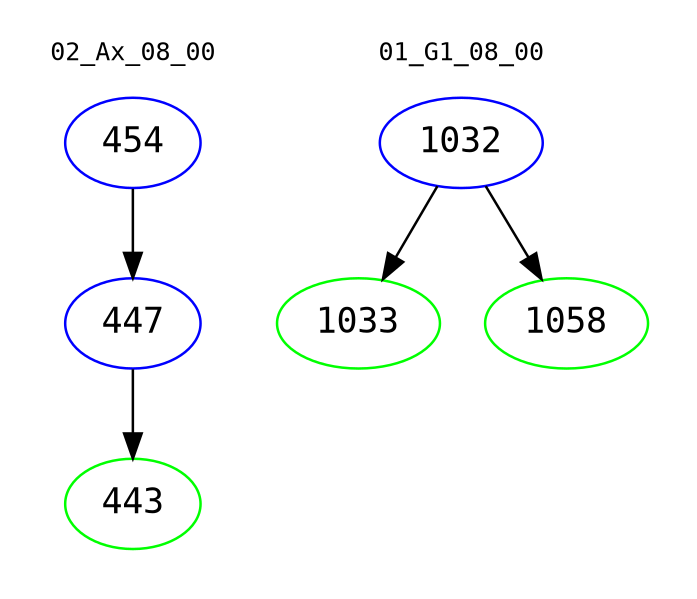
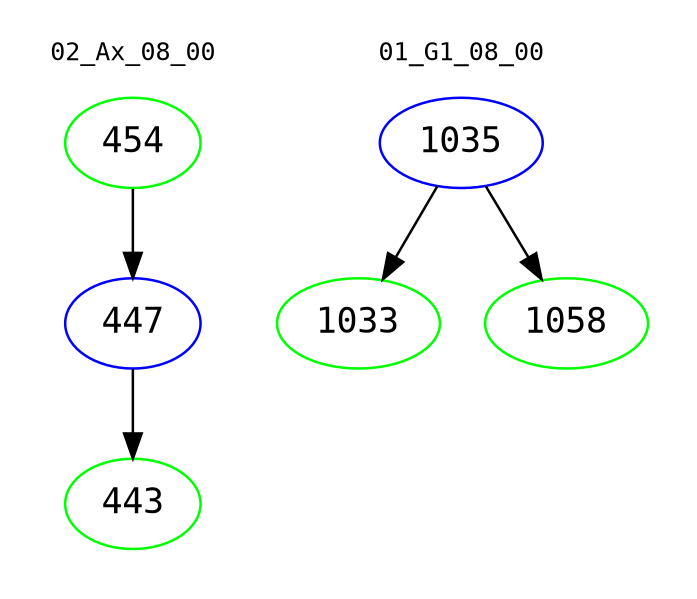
node "454": color blue -> green
node "1032": label "1032" -> "1035"
